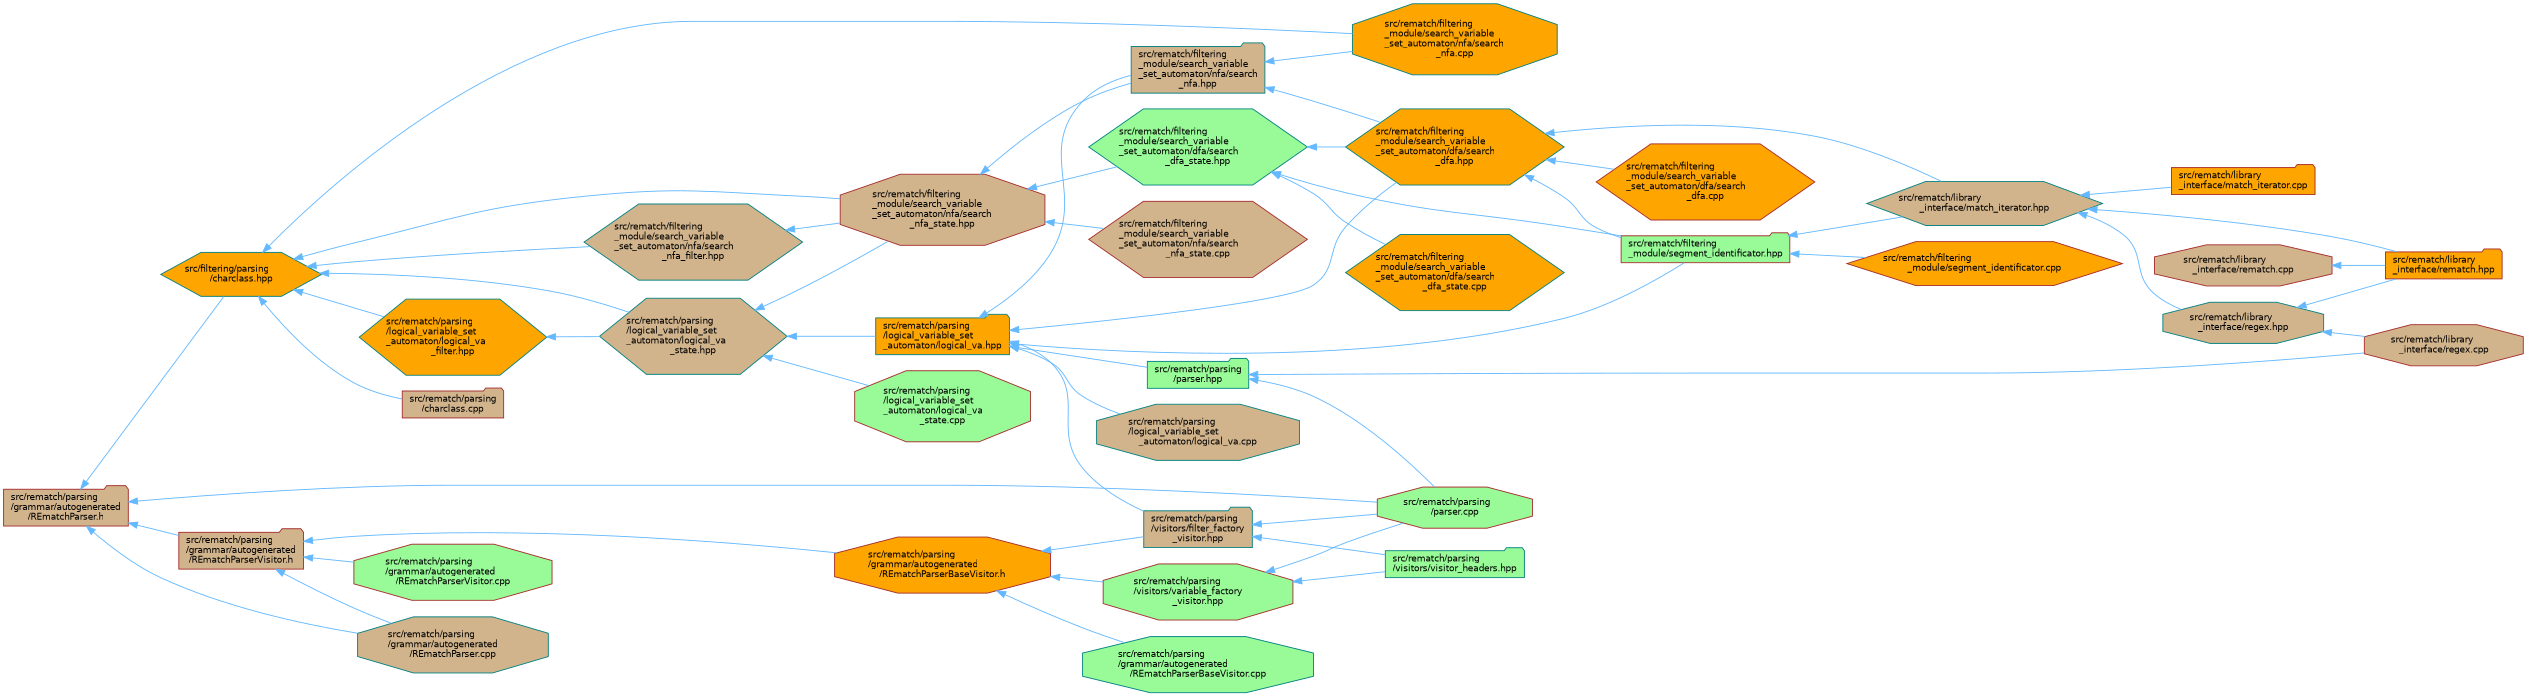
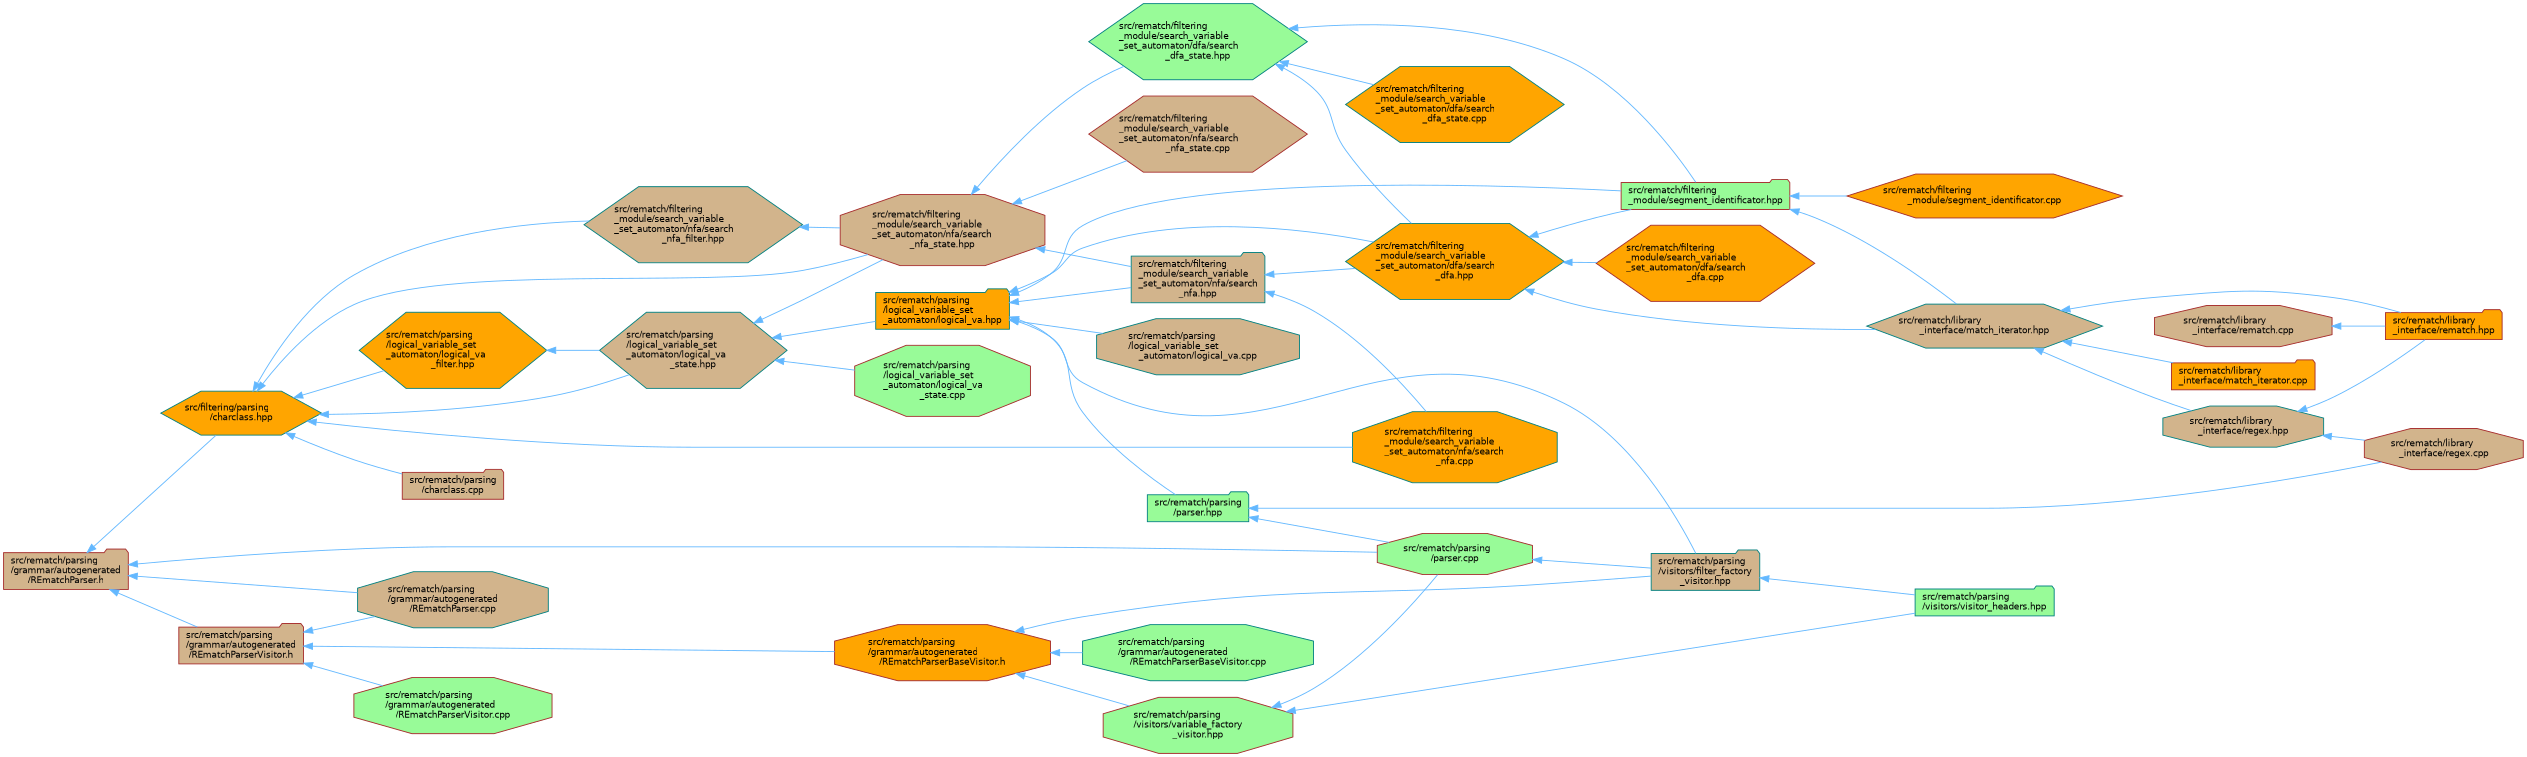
edge "src/rematch/parsing /parser.cpp" -> "src/rematch/parsing /visitors/filter_factory _visitor.hpp": reversed
